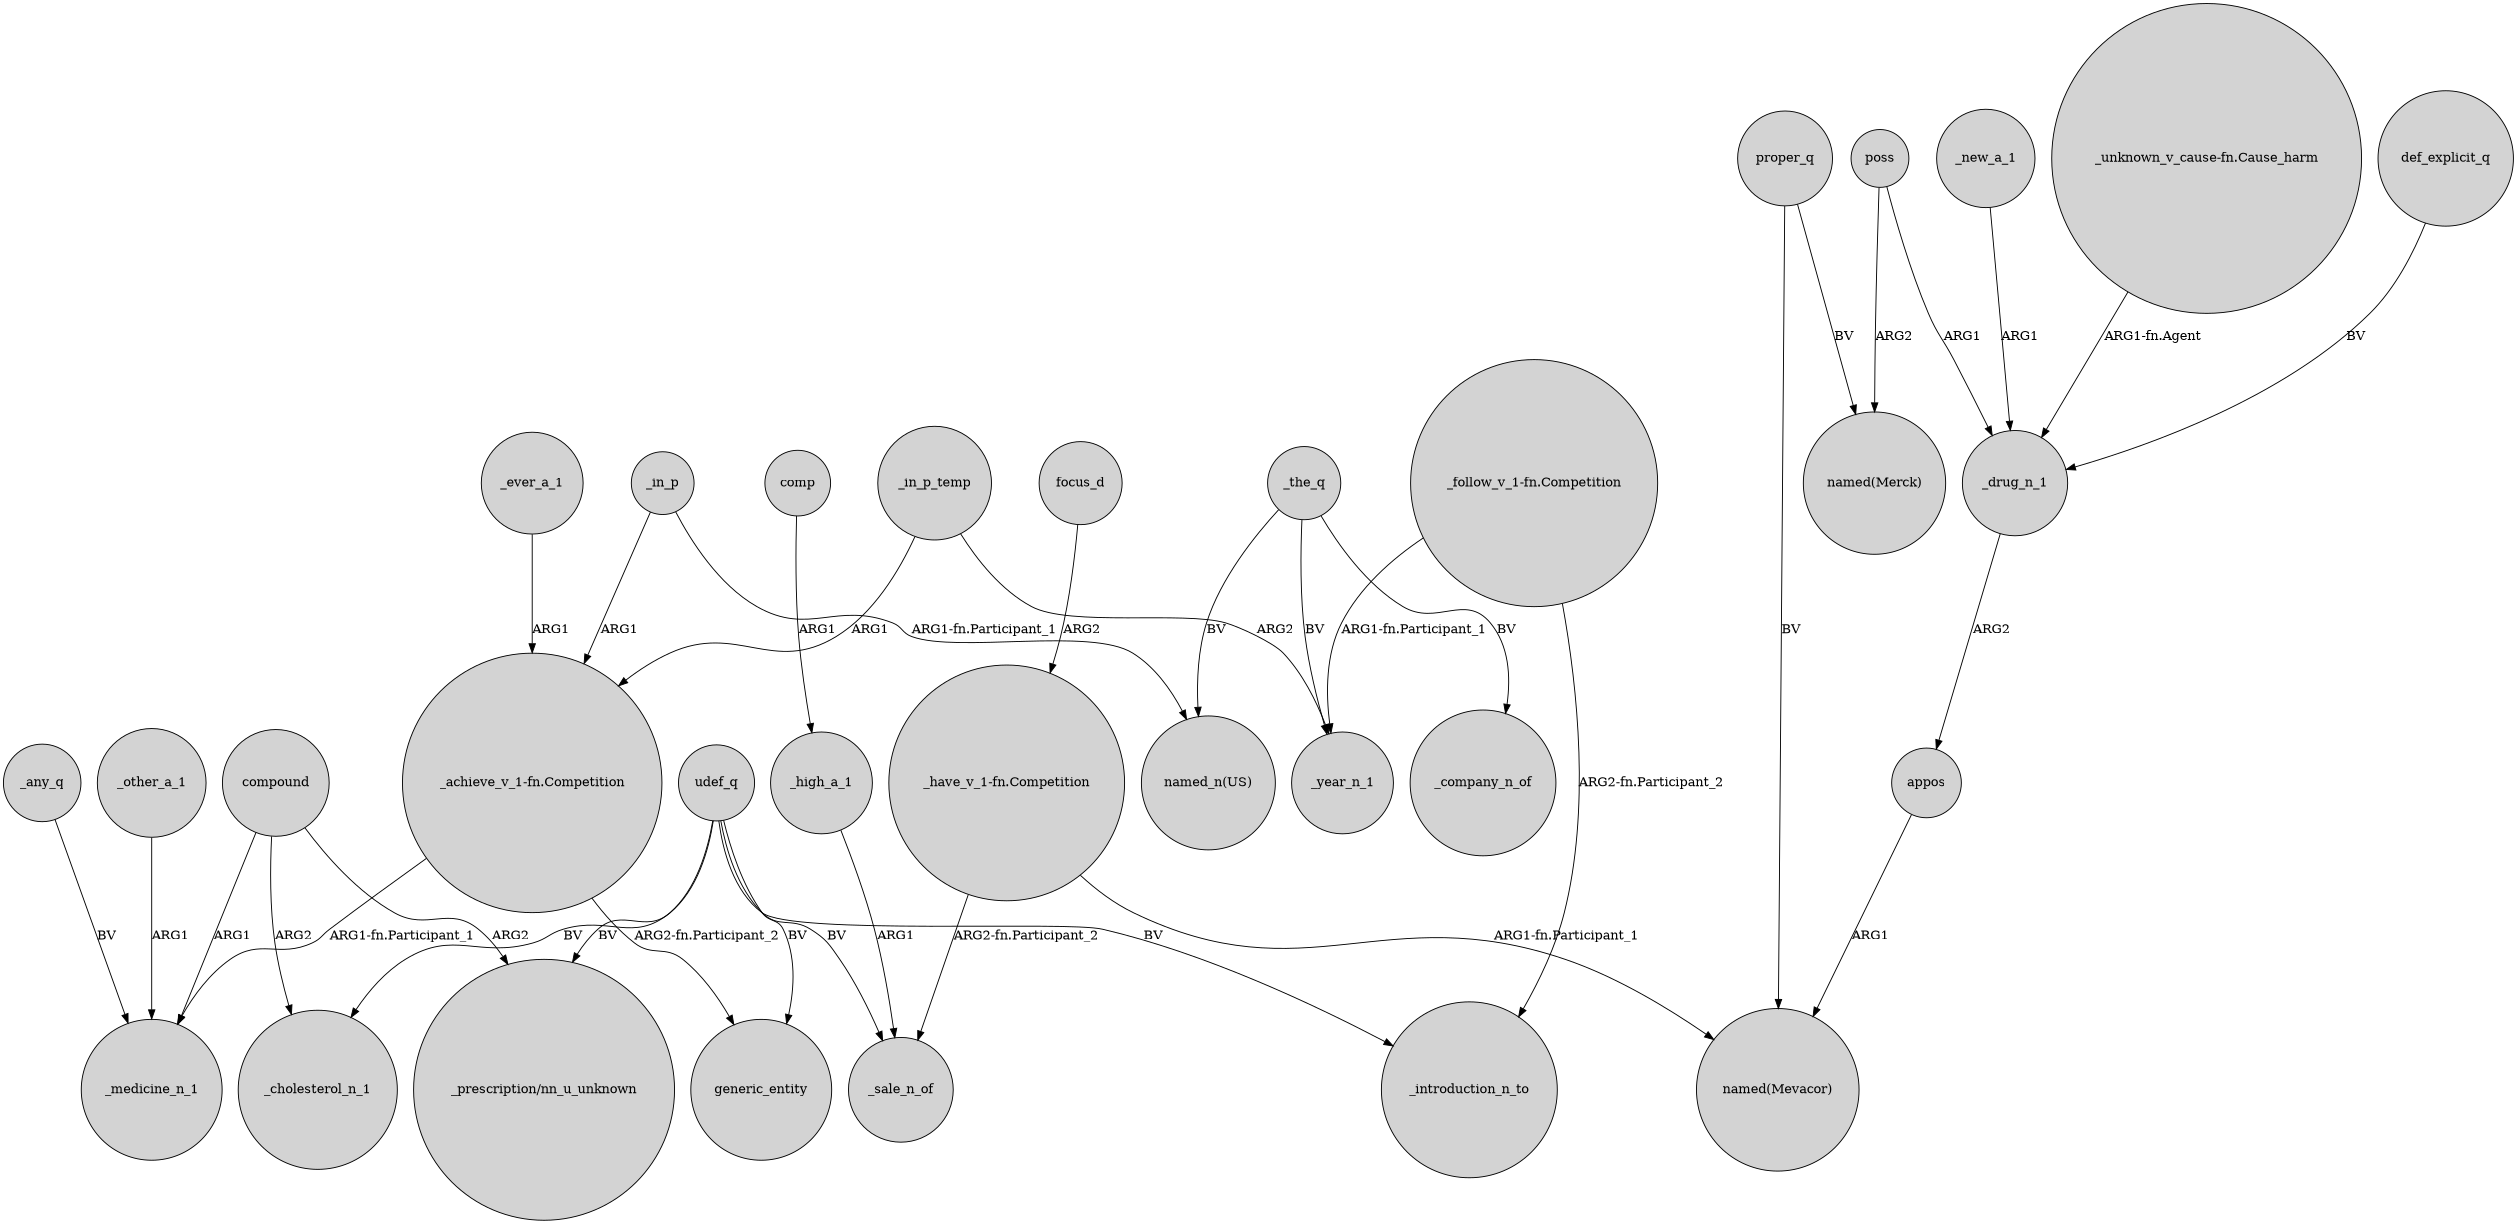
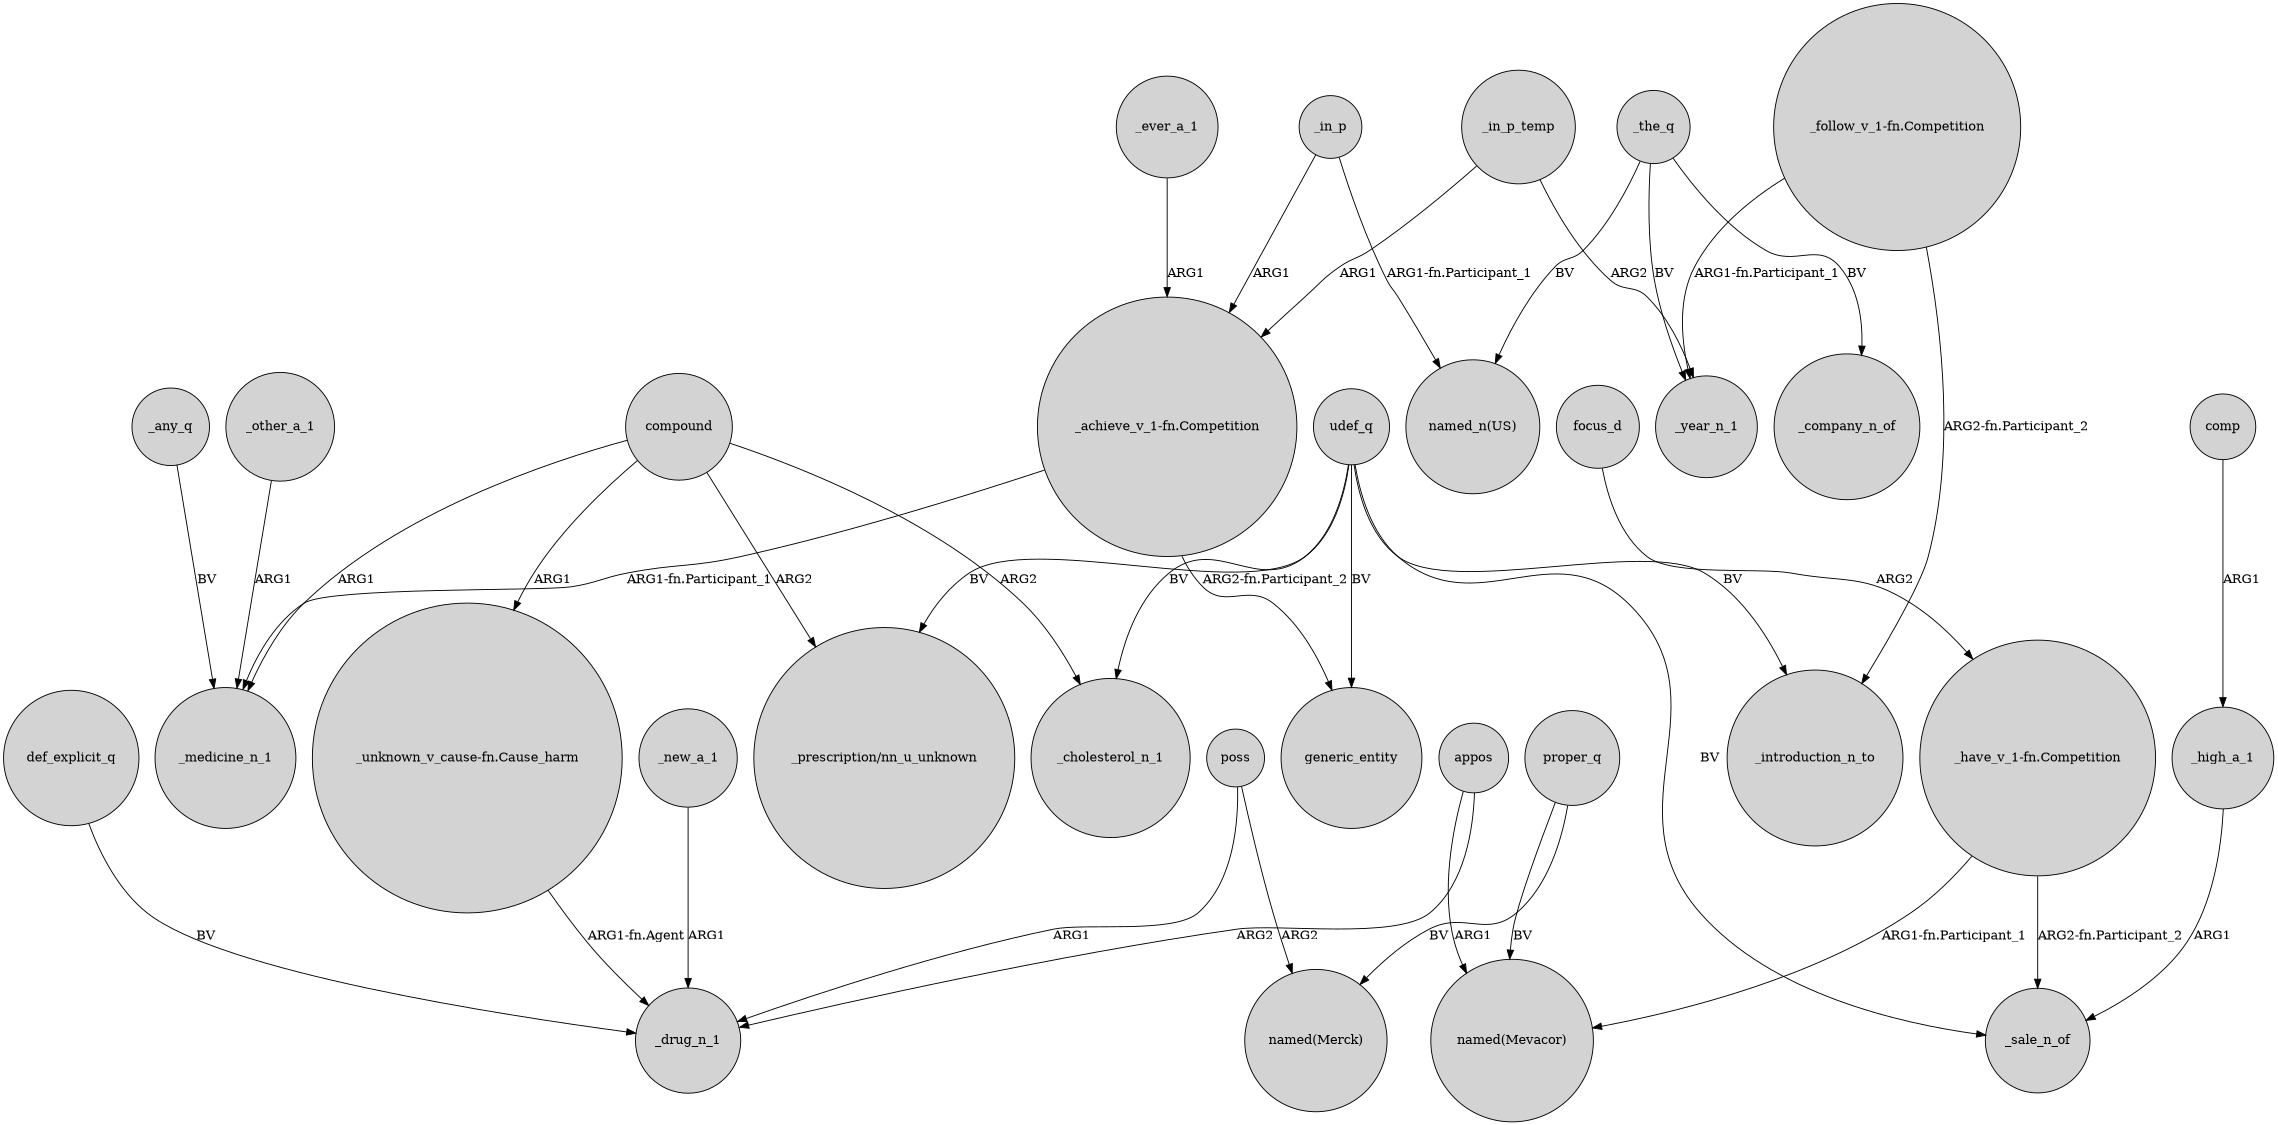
edge "compound" -> "_unknown_v_cause-fn.Cause_harm": added, label "ARG1"
edge "_drug_n_1" -> "appos": reversed
